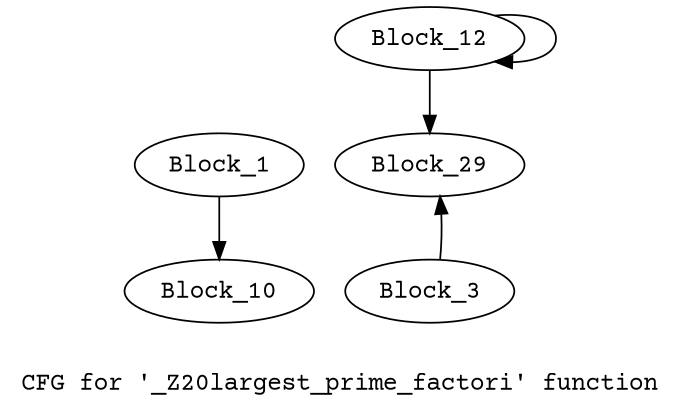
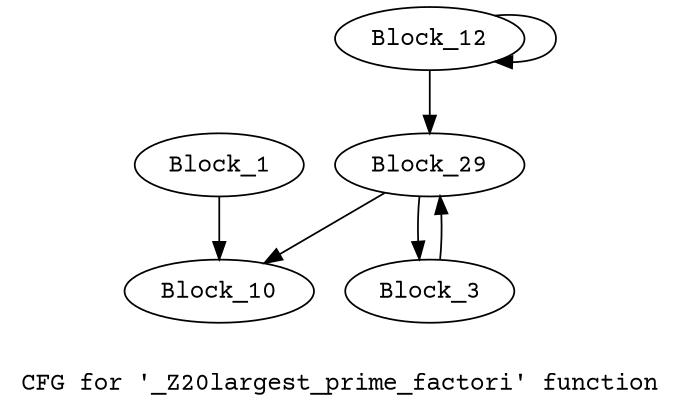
edge "Block_29" -> "Block_3": added
edge "Block_29" -> "Block_10": added
